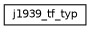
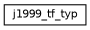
node "j1939_tf_typ": label "j1939_tf_typ" -> "j1999_tf_typ"
